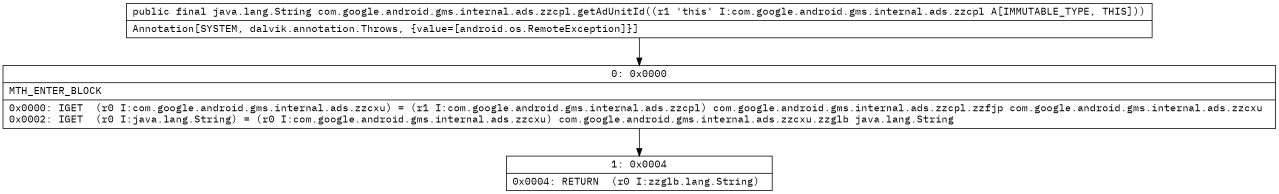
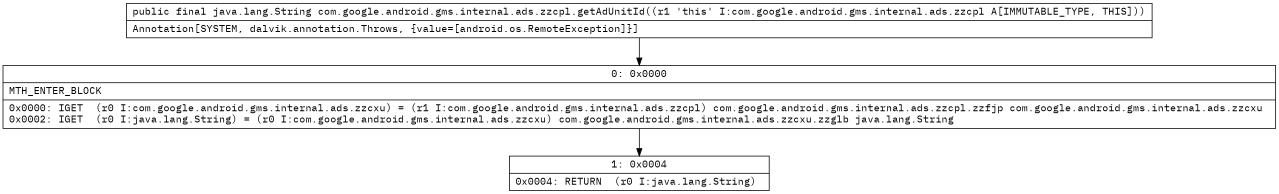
node "1: 0x0004": text "0x0004: RETURN  (r0 I:zzglb.lang.String)" -> "0x0004: RETURN  (r0 I:java.lang.String)"
